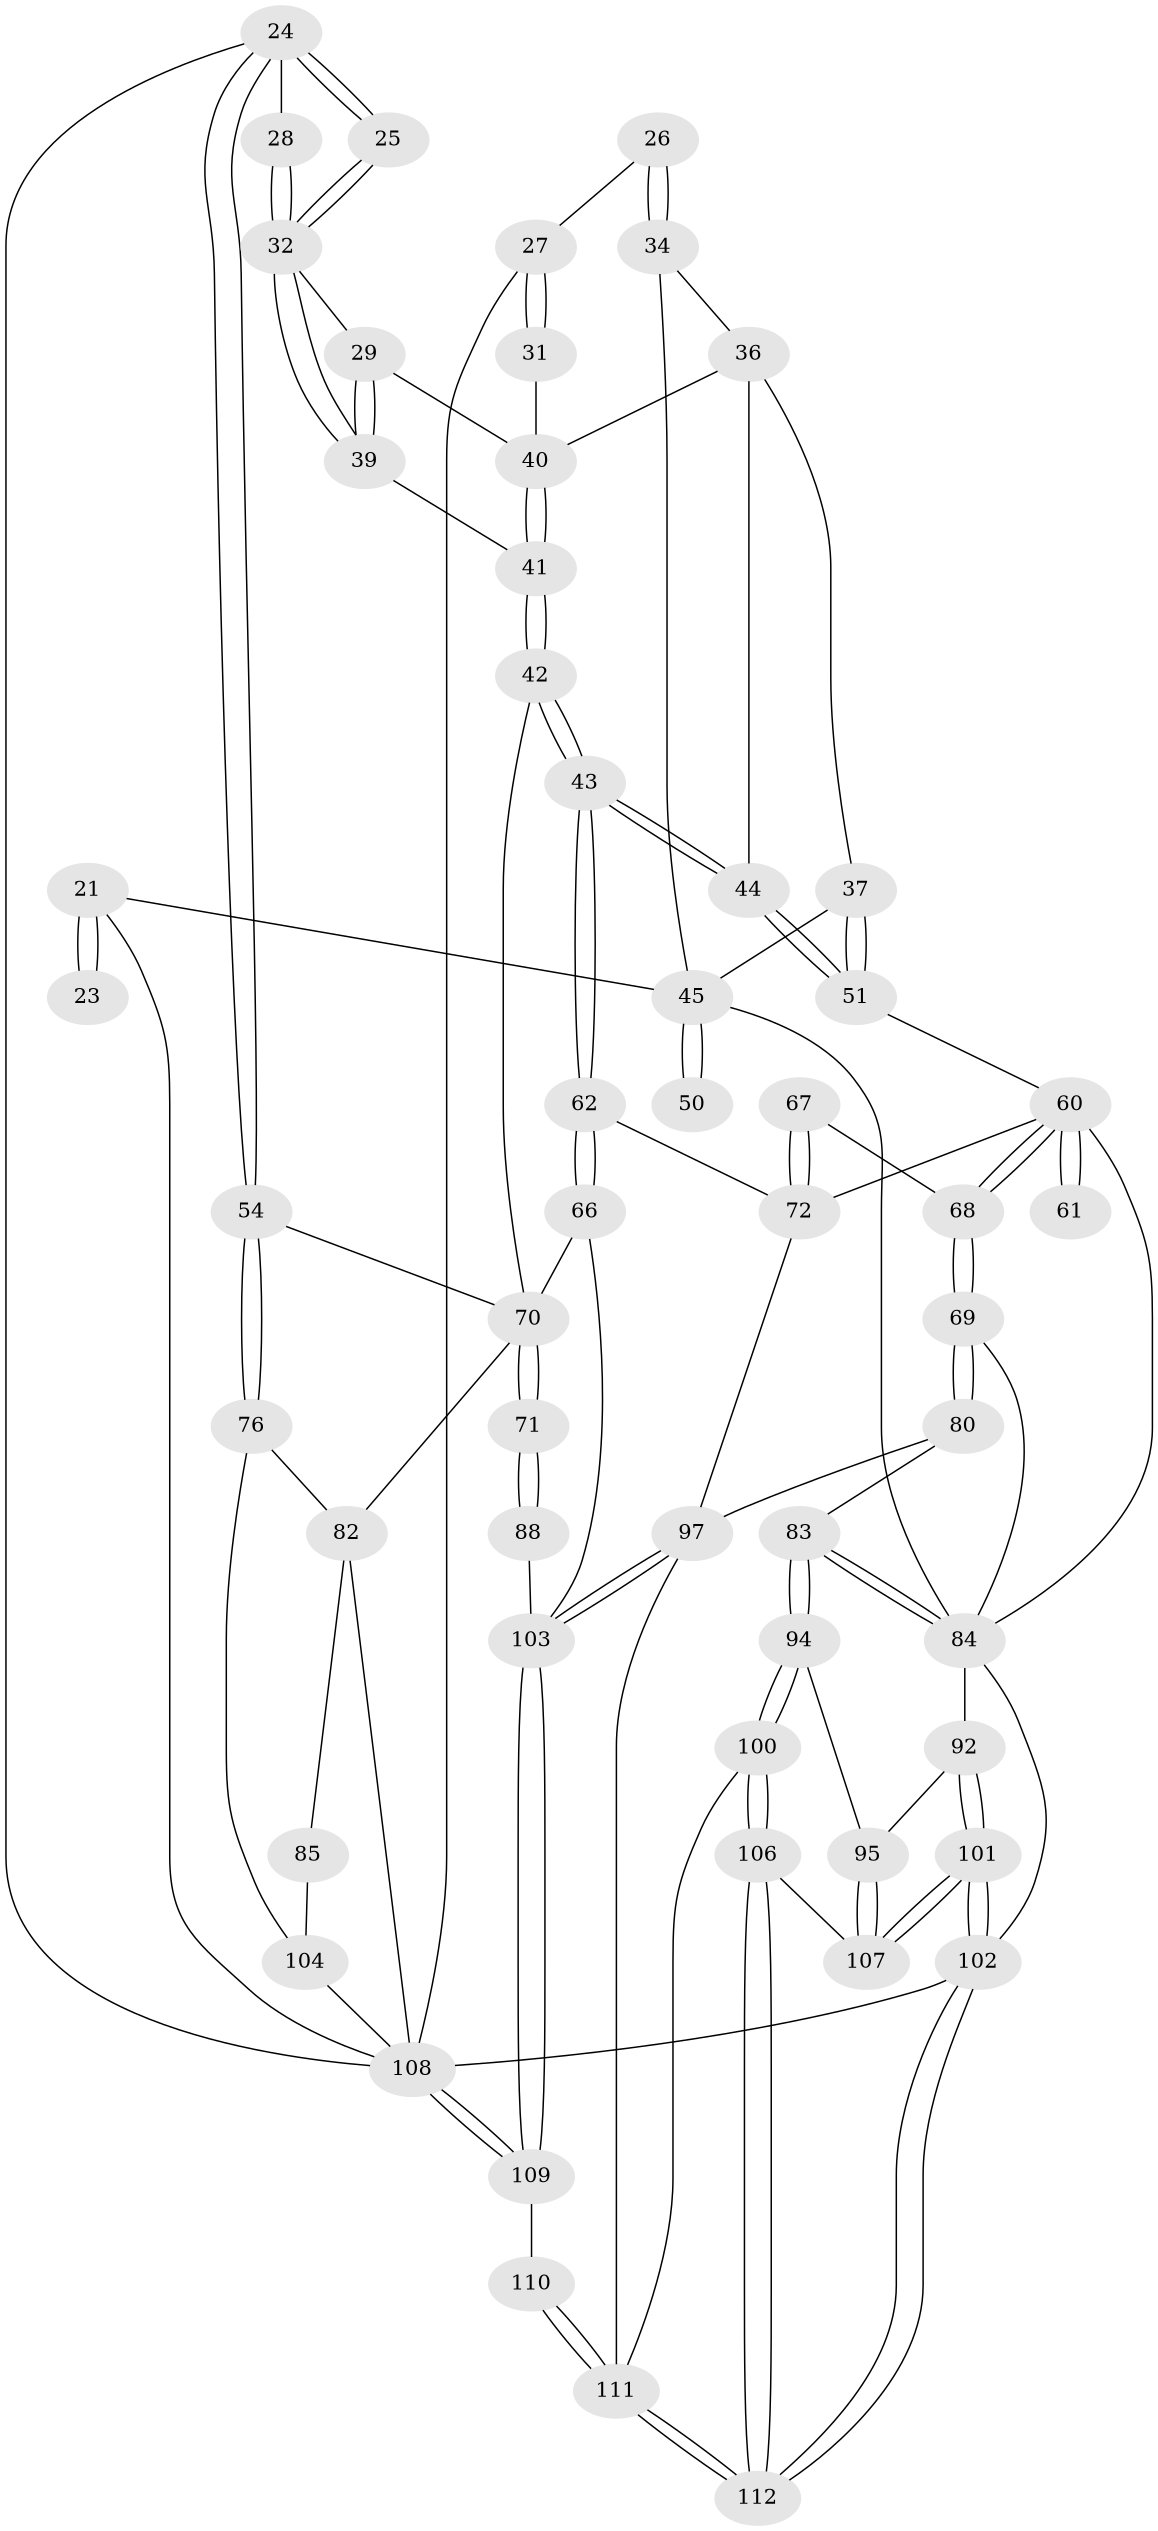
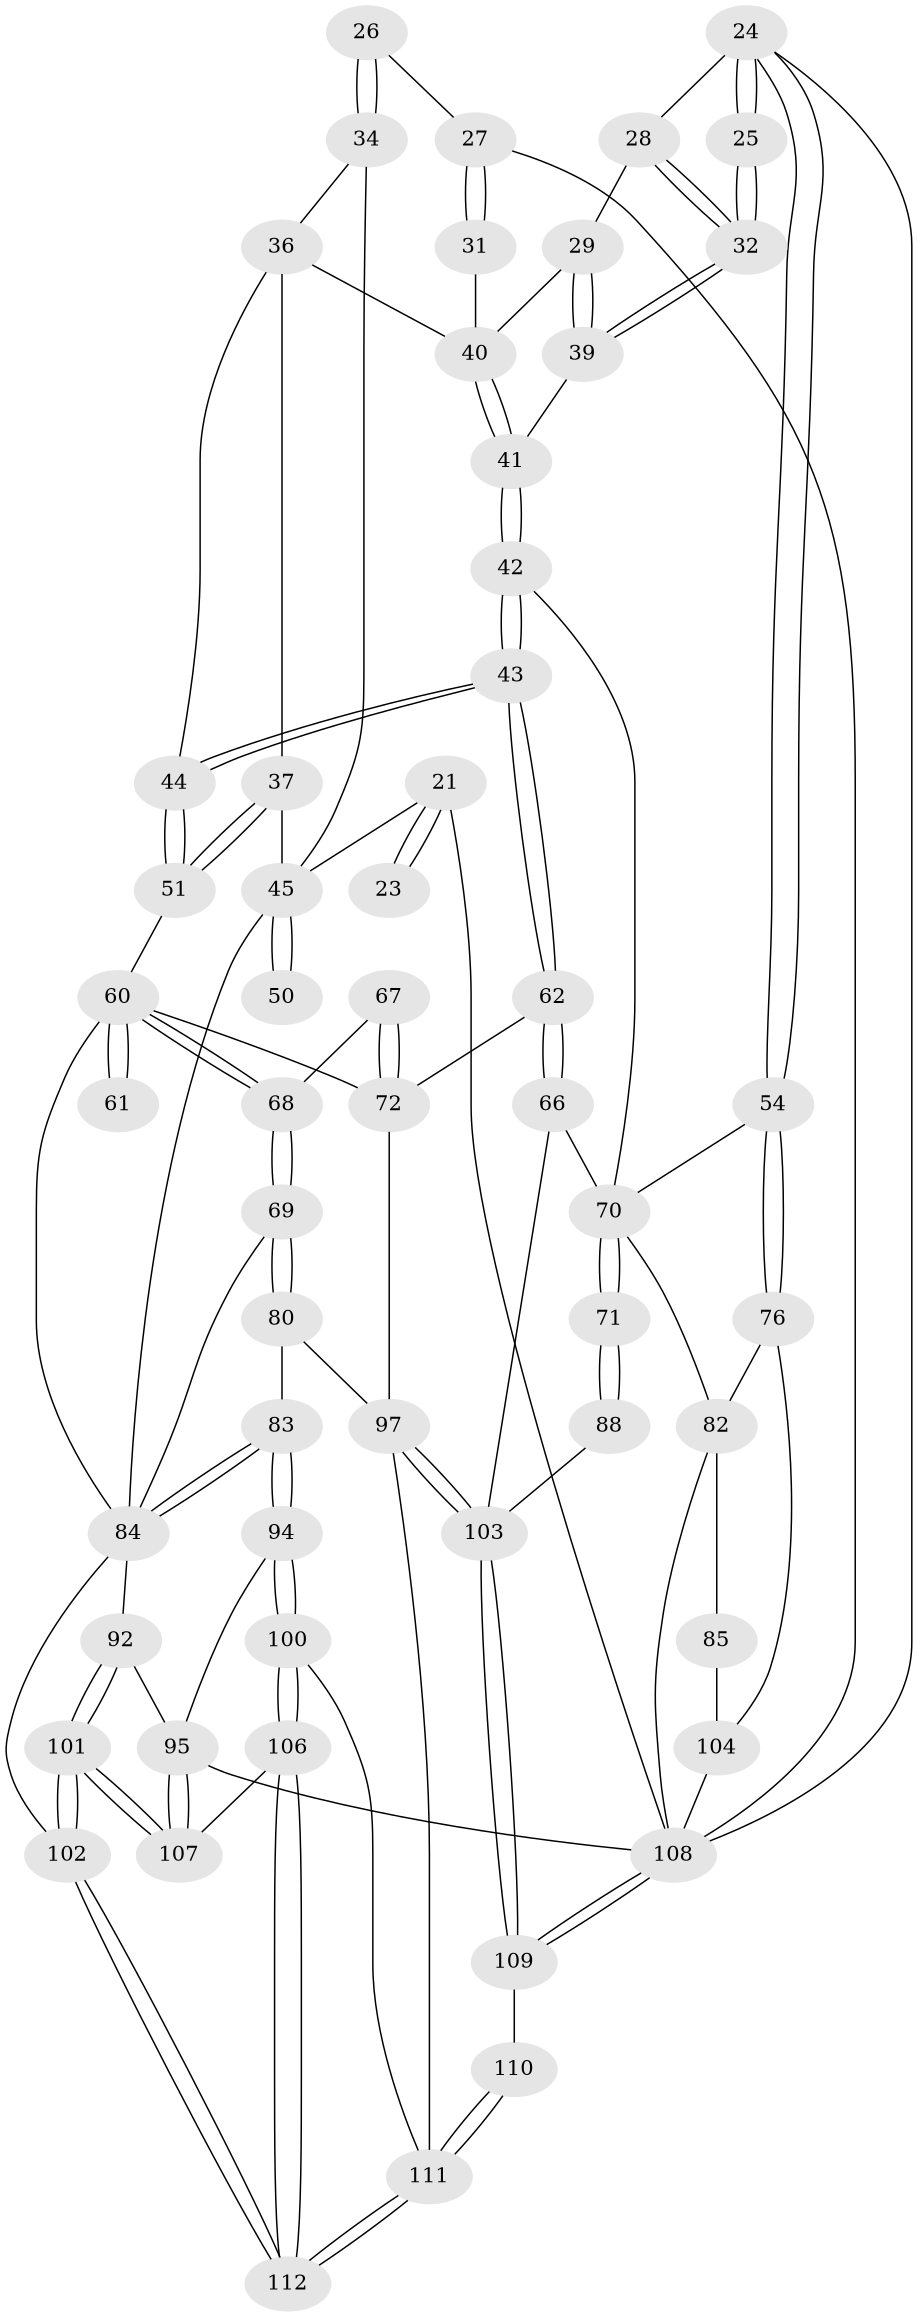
edge "32" -- "29": now "28" -- "29"
edge "102" -- "108": now "95" -- "108"
